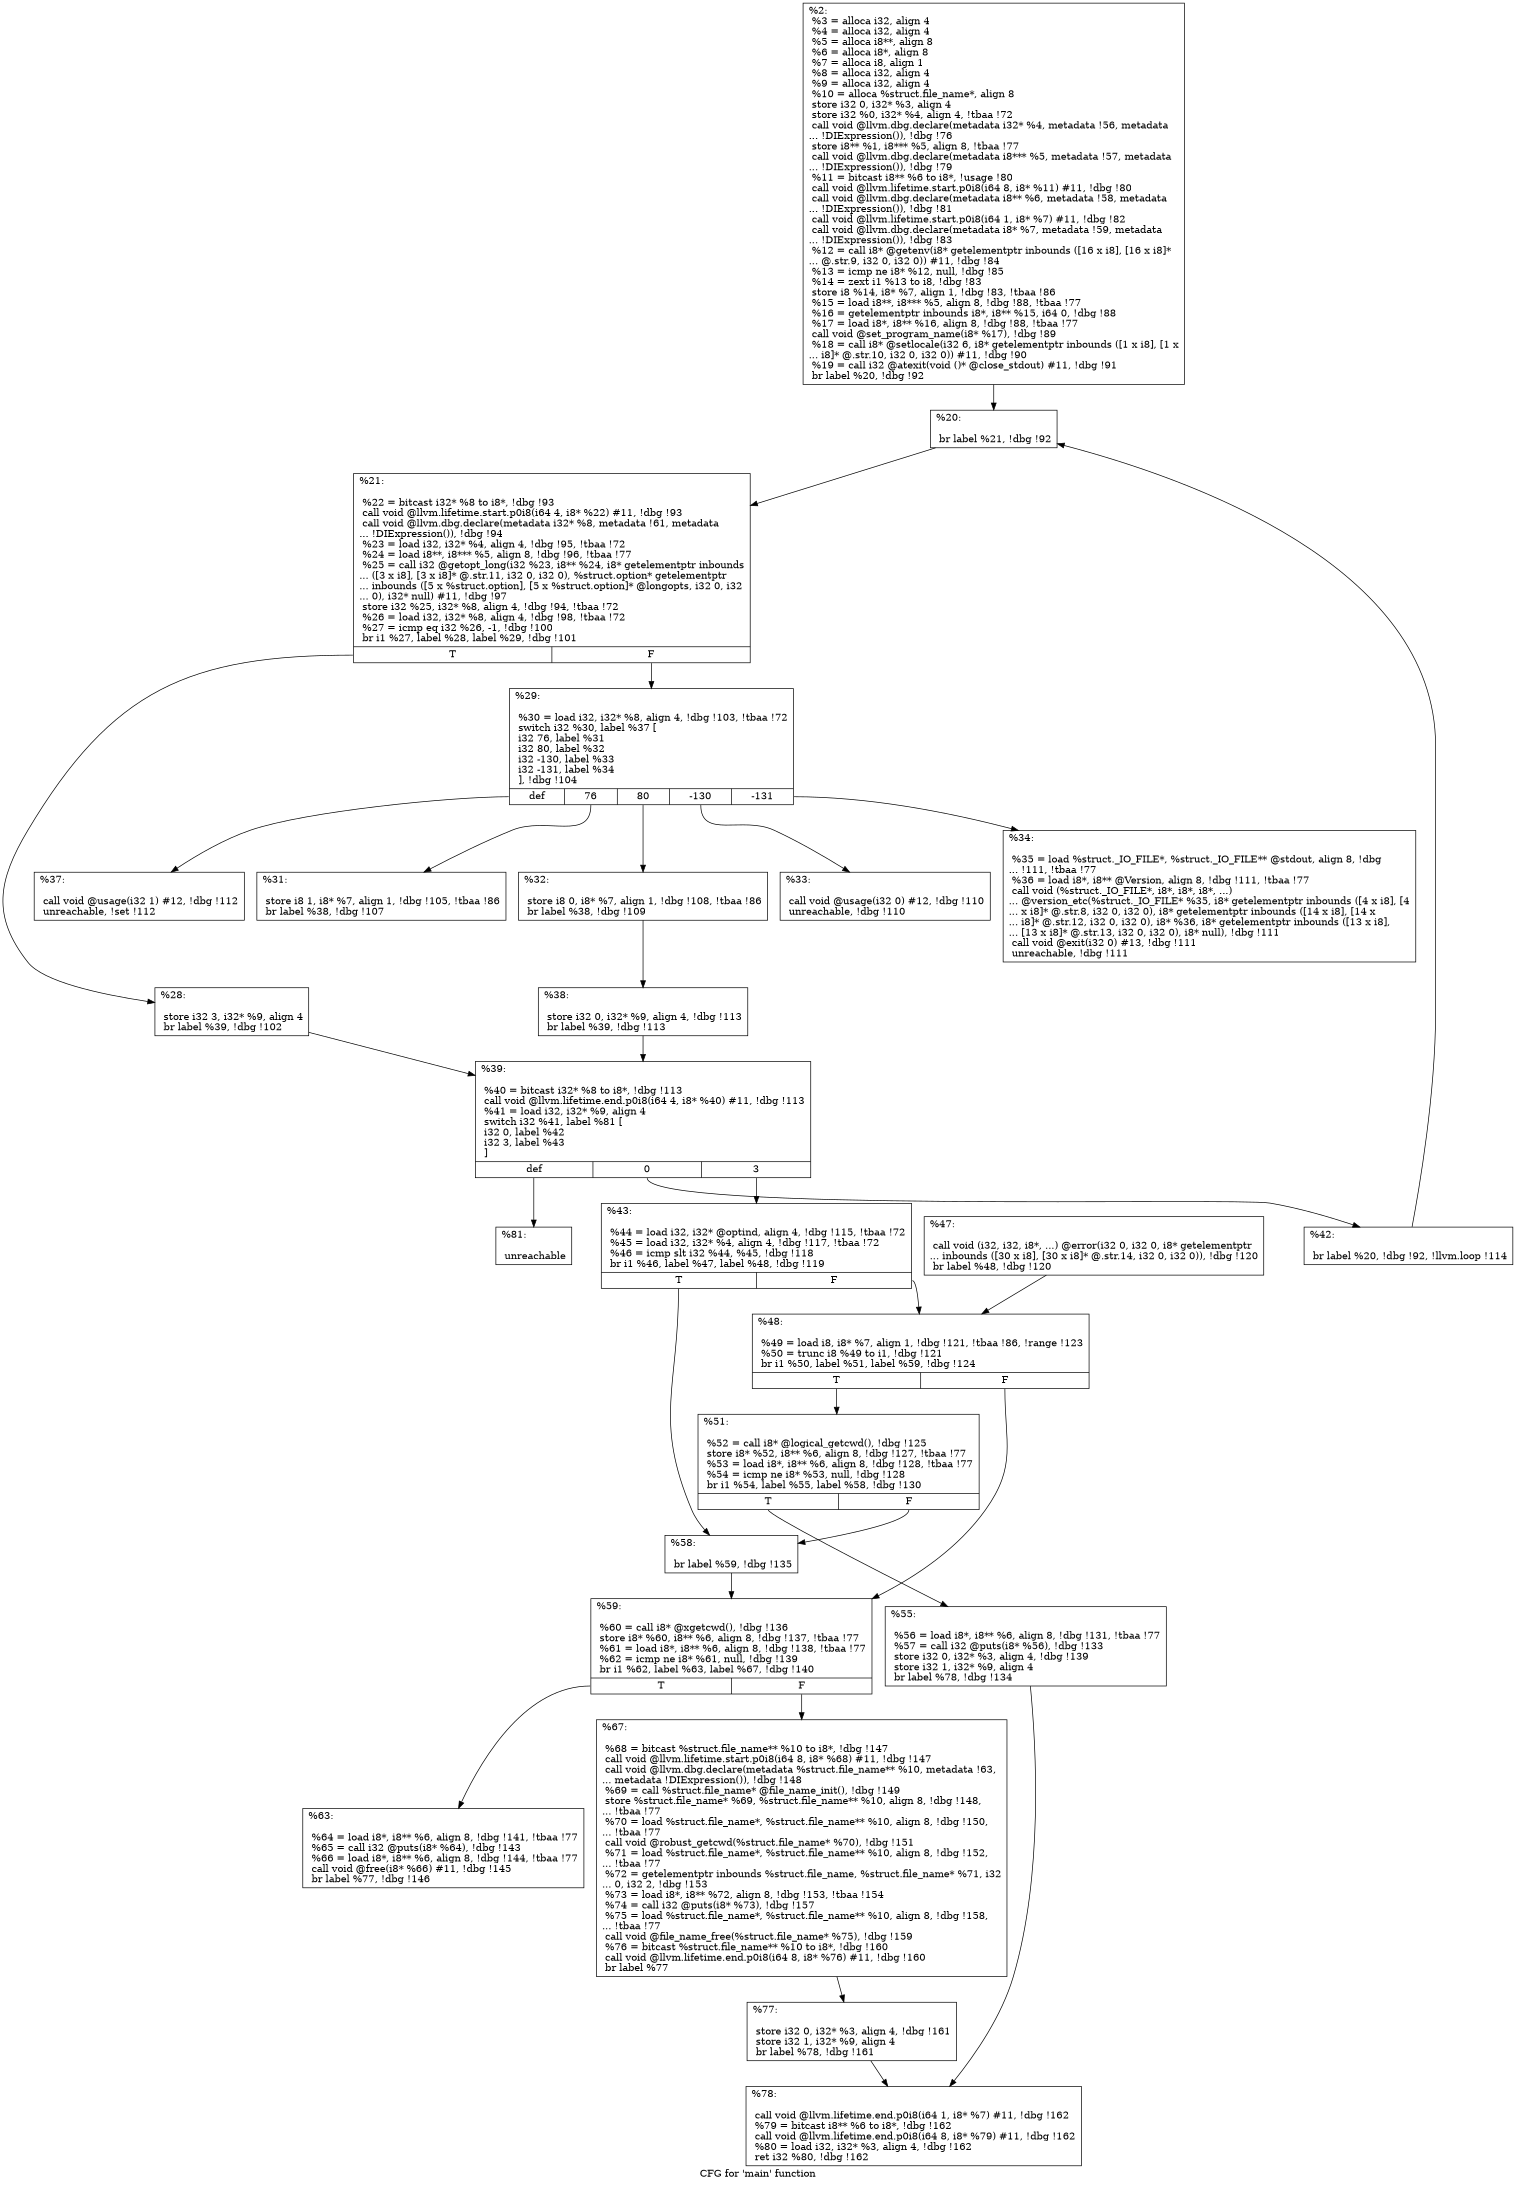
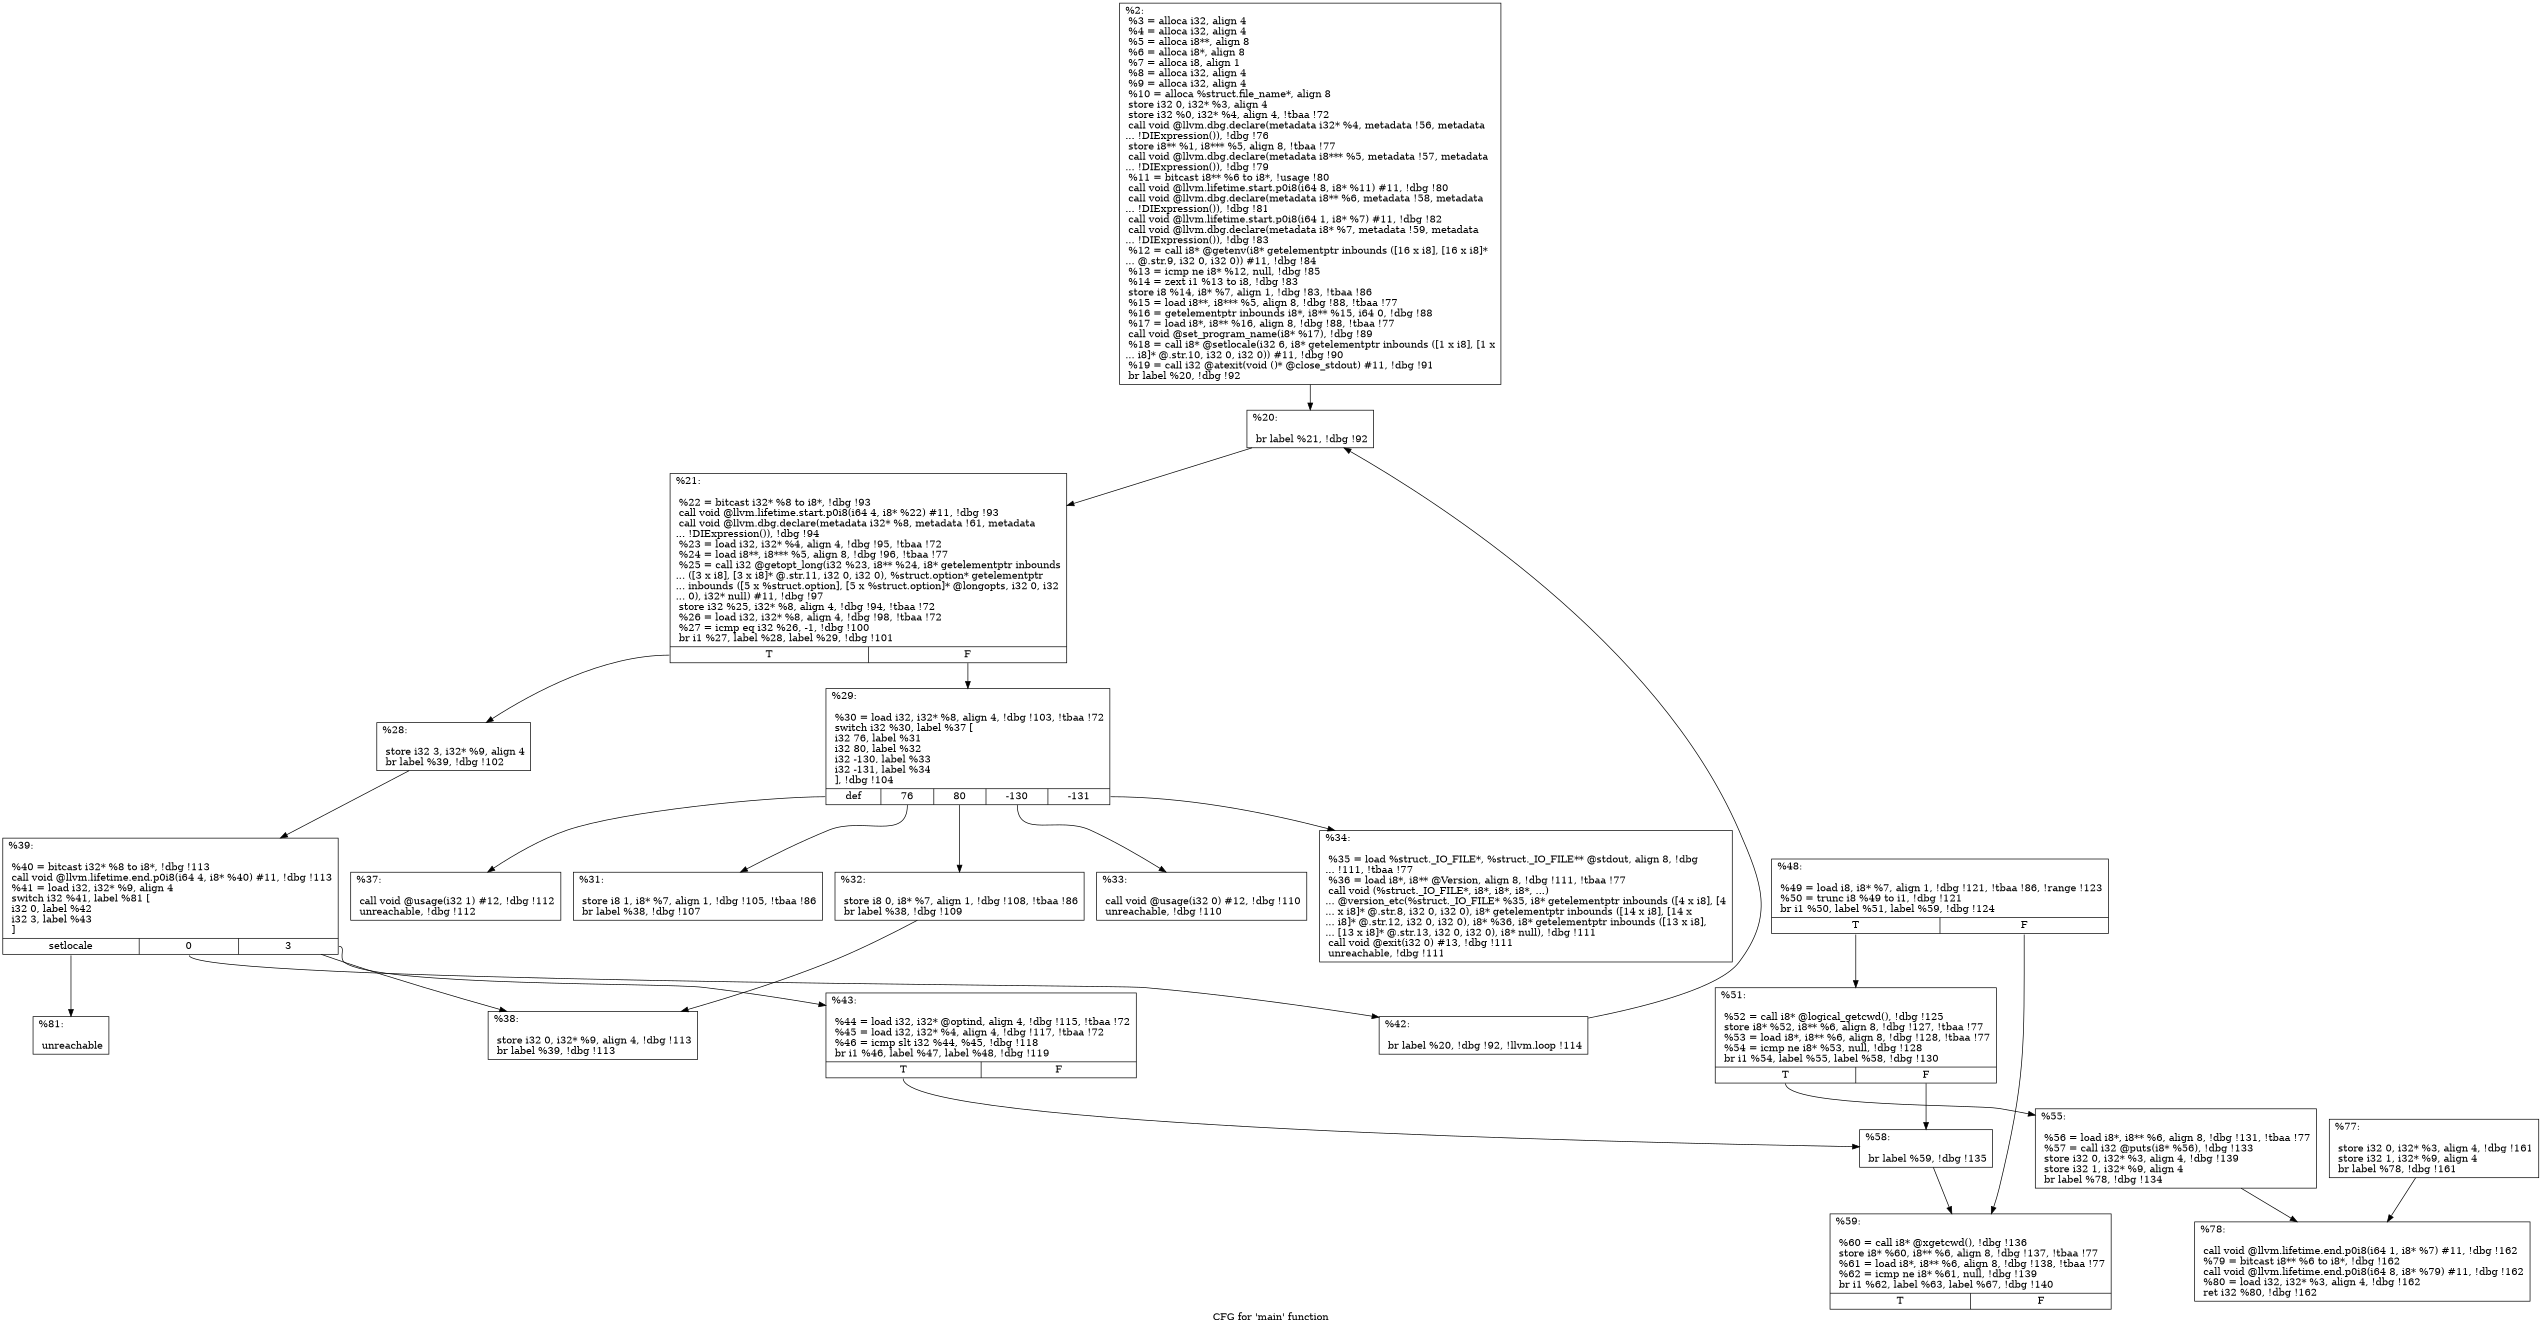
node "%37:": text "unreachable, !set !112" -> "unreachable, !dbg !112"
edge "%38:" -> "%39:": reversed
node "%39:": text "def" -> "setlocale"
node "%47:": removed
edge "%43:" -> "%48:": removed
node "%63:": removed
node "%67:": removed
